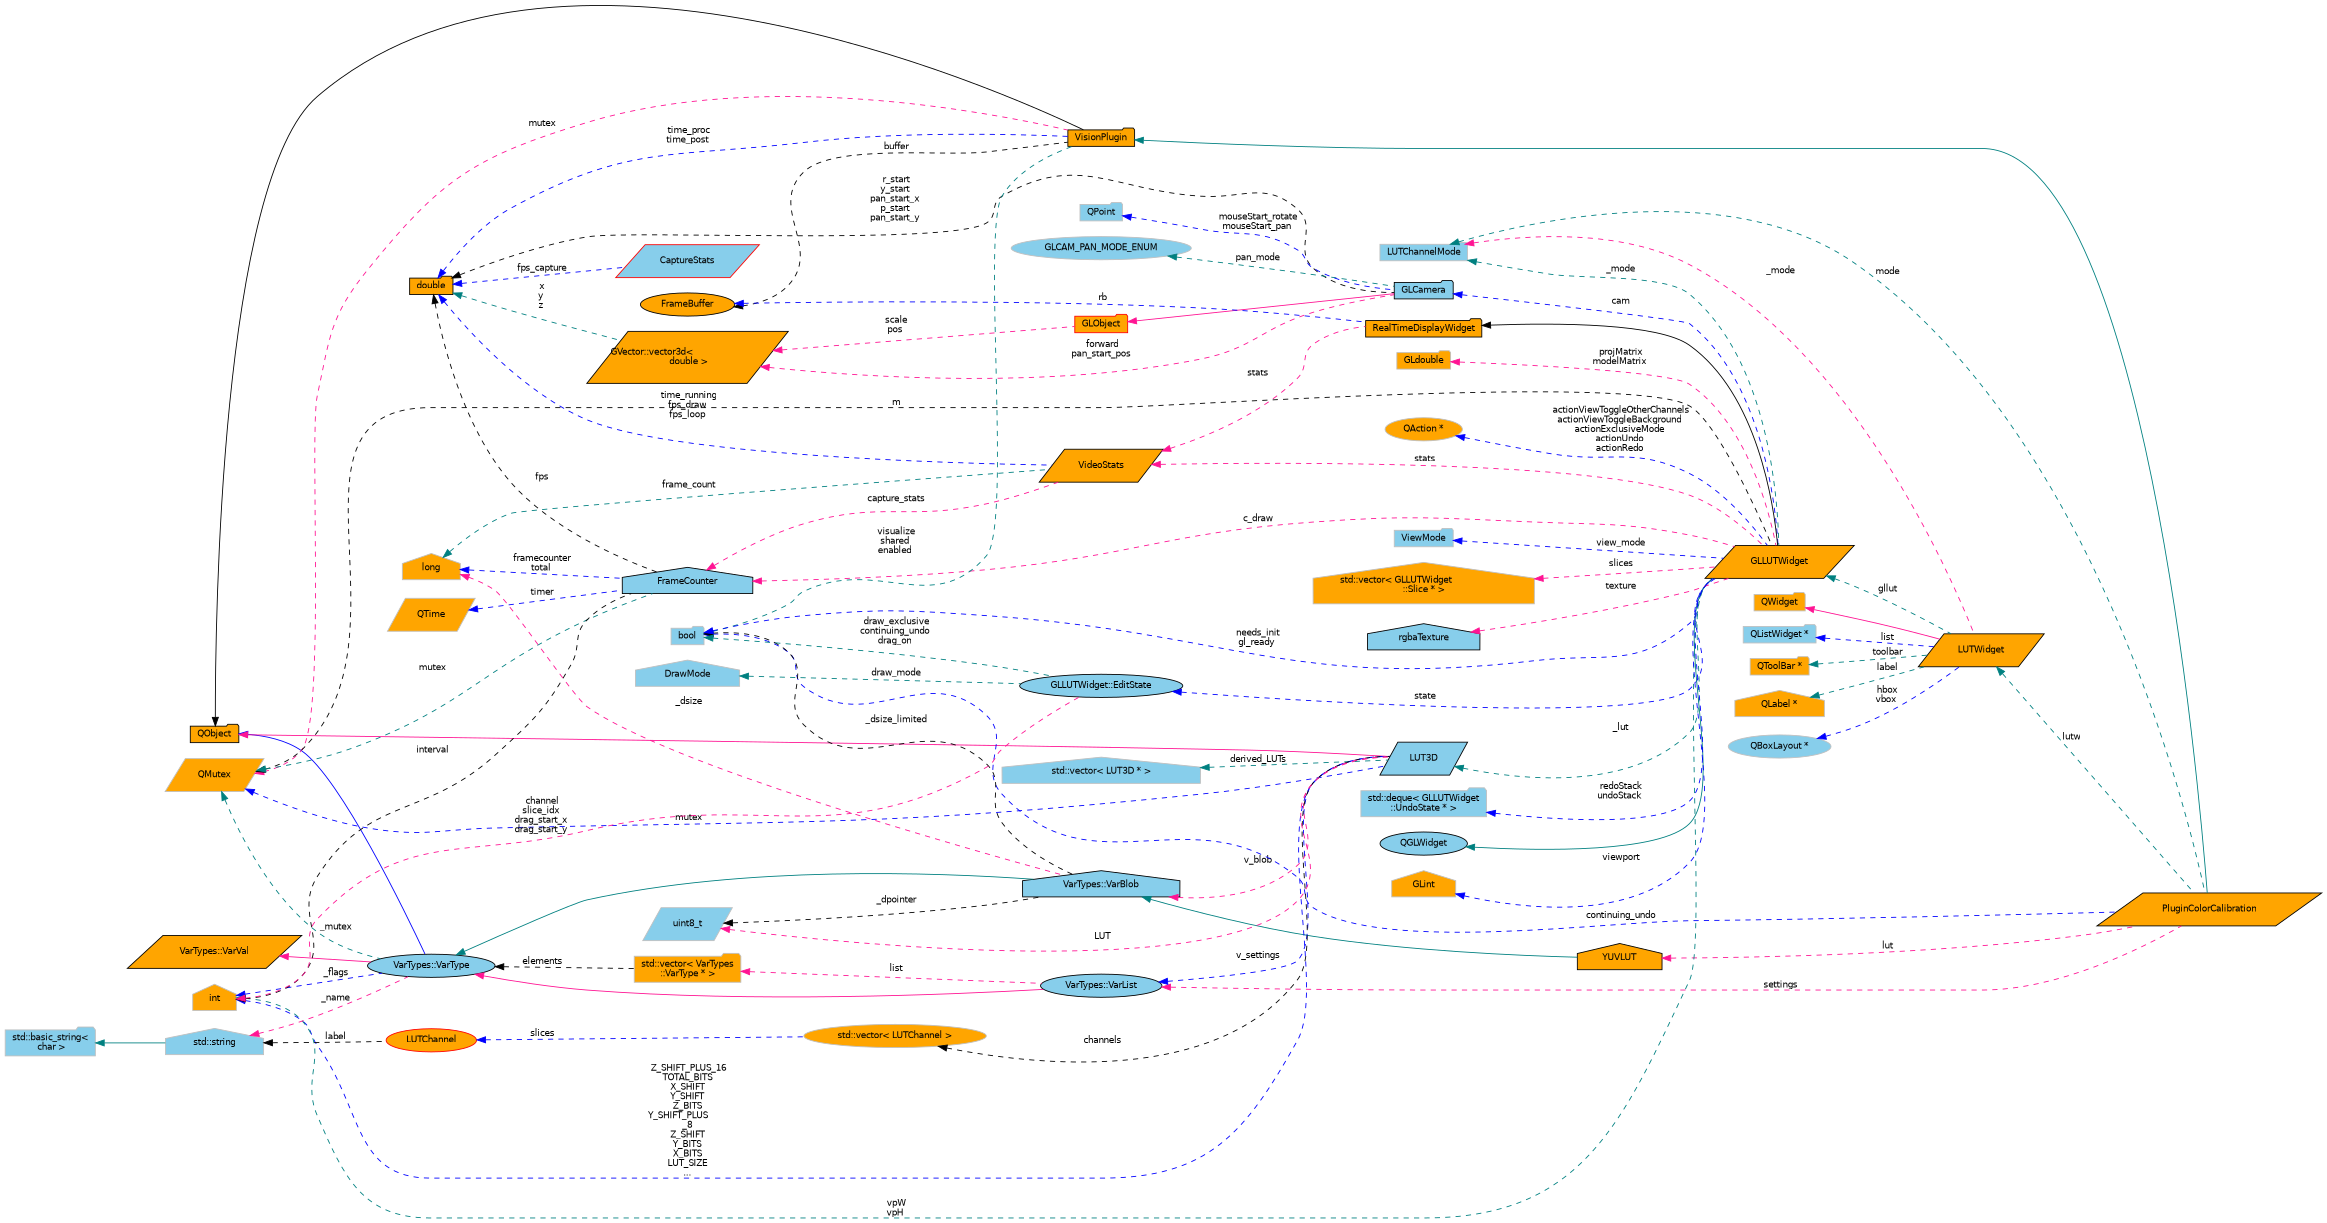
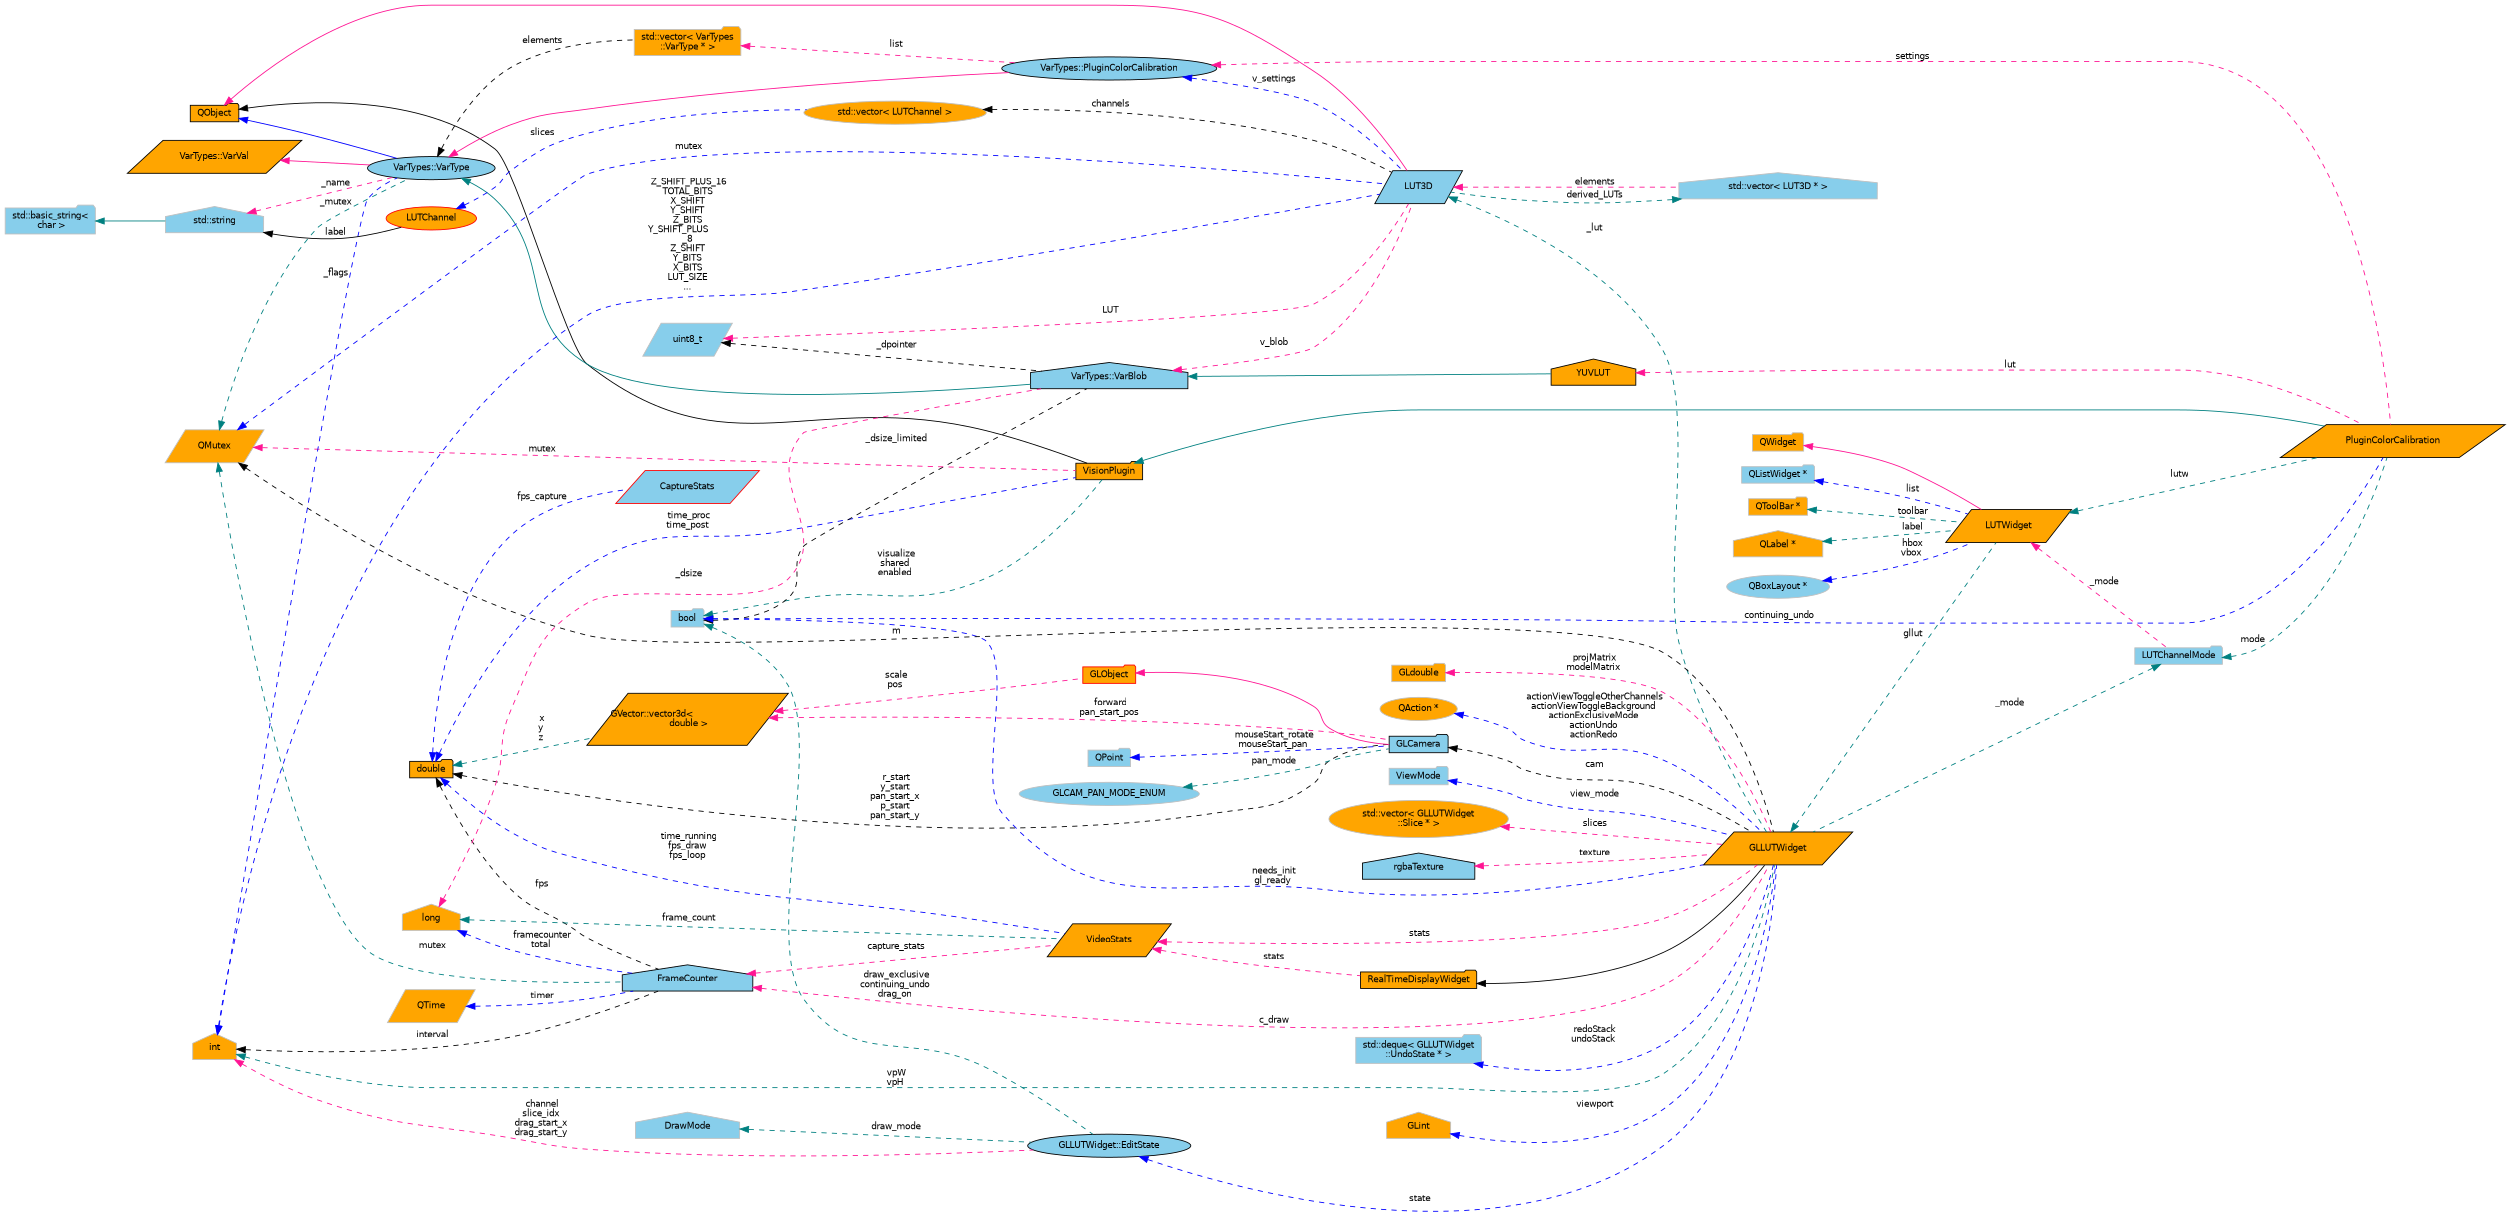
edge "std::vector< LUT3D * >" -> "LUT3D": added, label "elements"
node "FrameBuffer": removed
edge "GLLUTWidget" -> "GLCamera": color blue -> black
edge "LUTWidget" -> "LUTChannelMode": reversed
node "std::vector< GLLUTWidget ::Slice * >": shape house -> ellipse
node "QGLWidget": removed
node "VarTypes::VarList": label "VarTypes::VarList" -> "VarTypes::PluginColorCalibration"
edge "LUTChannel" -> "std::string": style dashed -> solid
